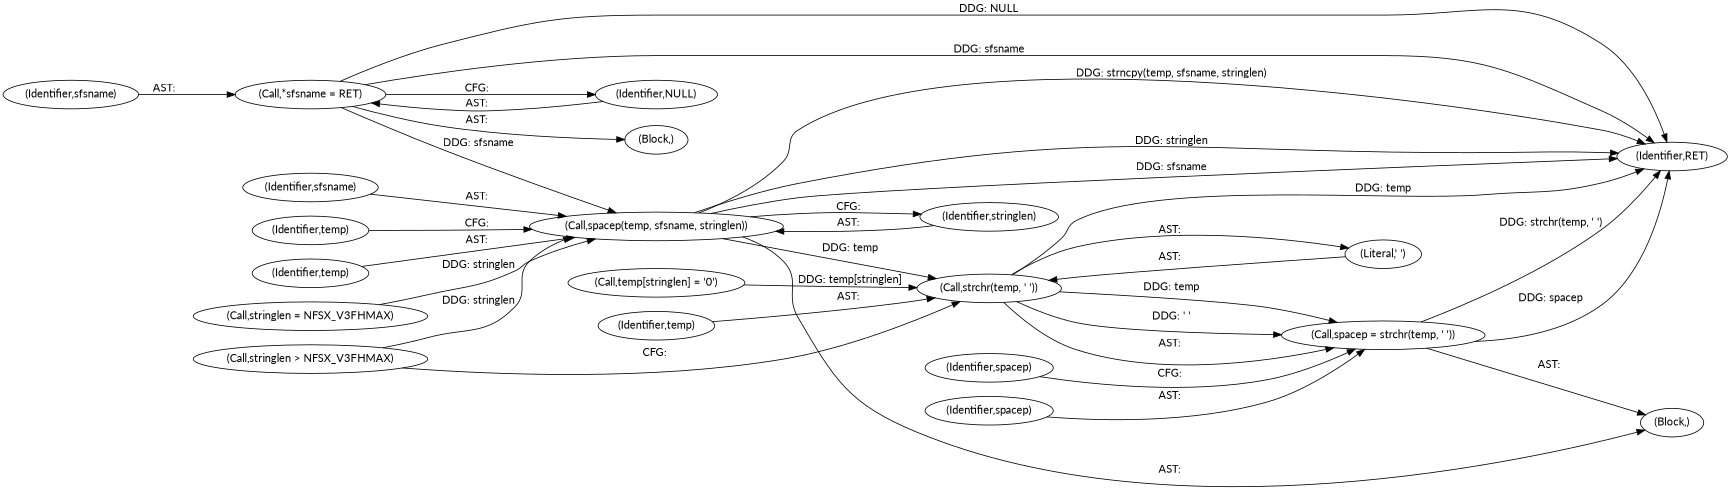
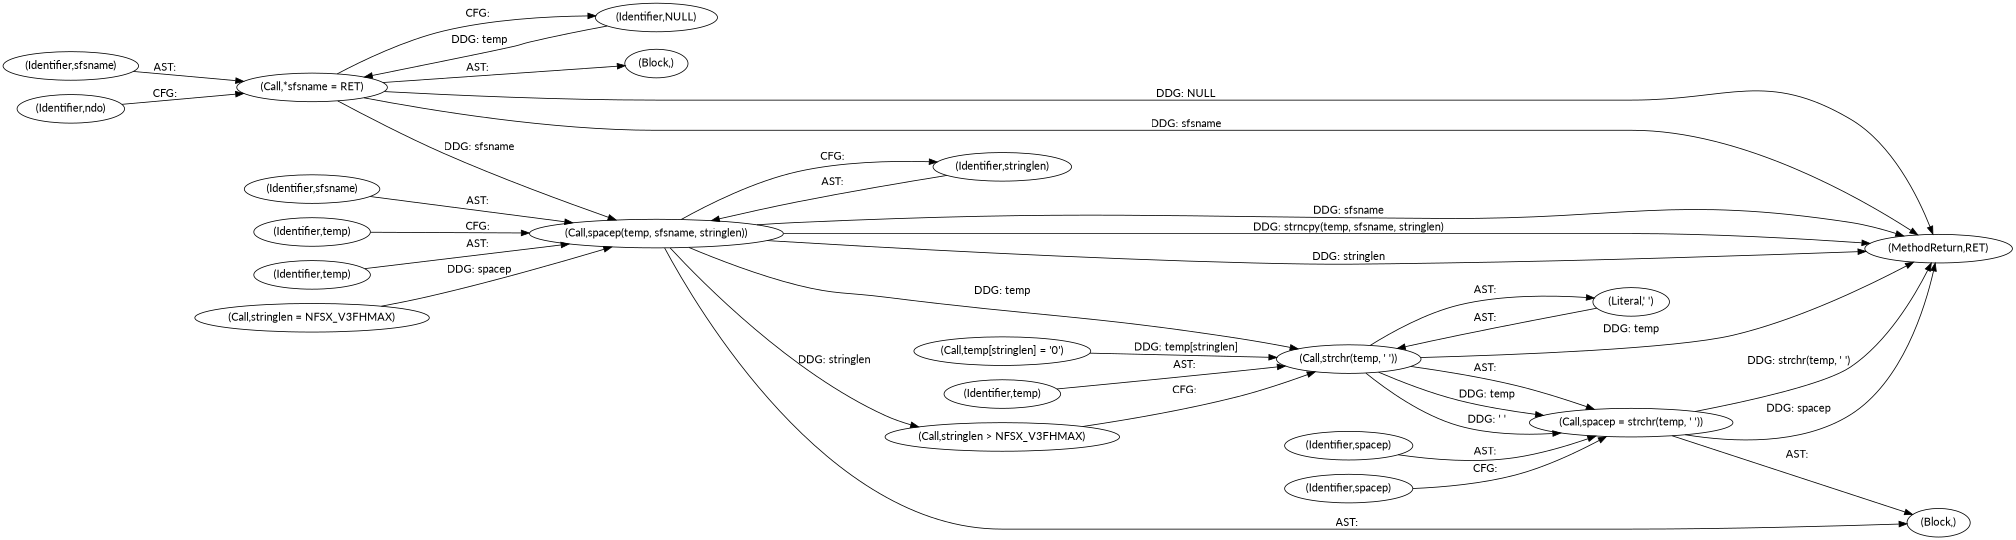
edge "(Identifier,NULL)" -> "(Call,*sfsname = RET)": label "AST: " -> "DDG: temp"
node "(Identifier,ndo)": added
node "(Identifier,RET)": label "(Identifier,RET)" -> "(MethodReturn,RET)"
edge "(Call,stringlen = NFSX_V3FHMAX)" -> "(Call,spacep(temp, sfsname, stringlen))": label "DDG: stringlen" -> "DDG: spacep"
edge "(Call,stringlen > NFSX_V3FHMAX)" -> "(Call,spacep(temp, sfsname, stringlen))": reversed
